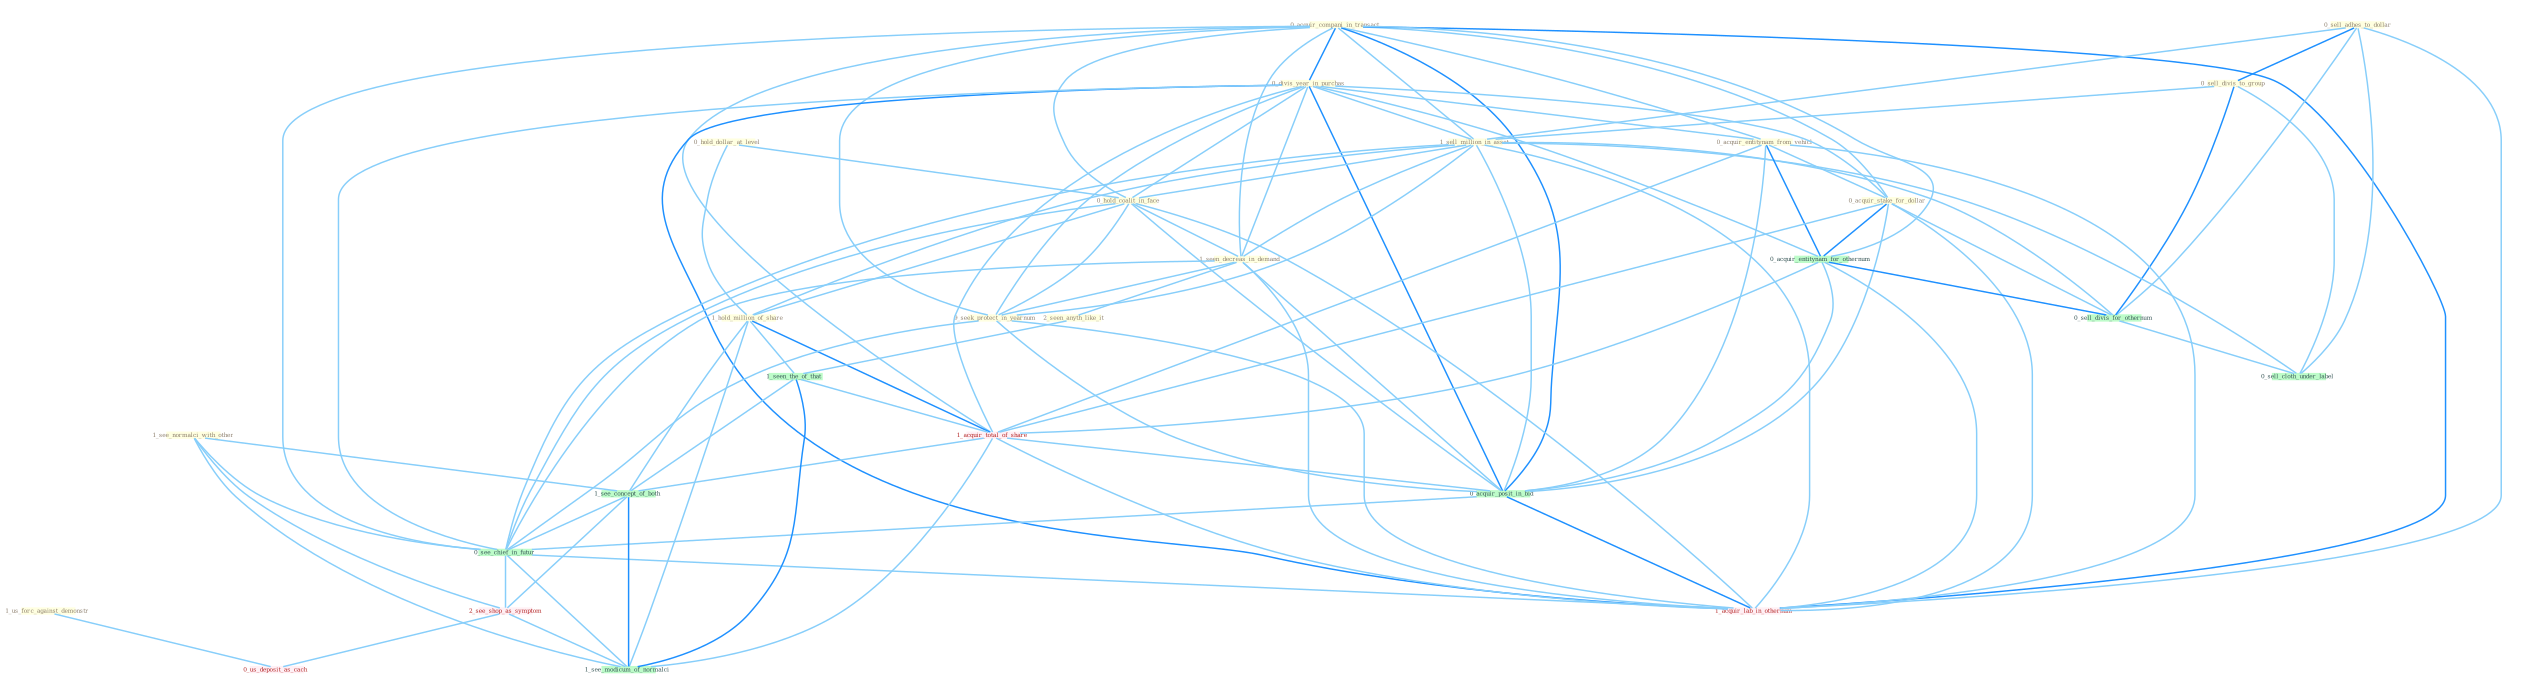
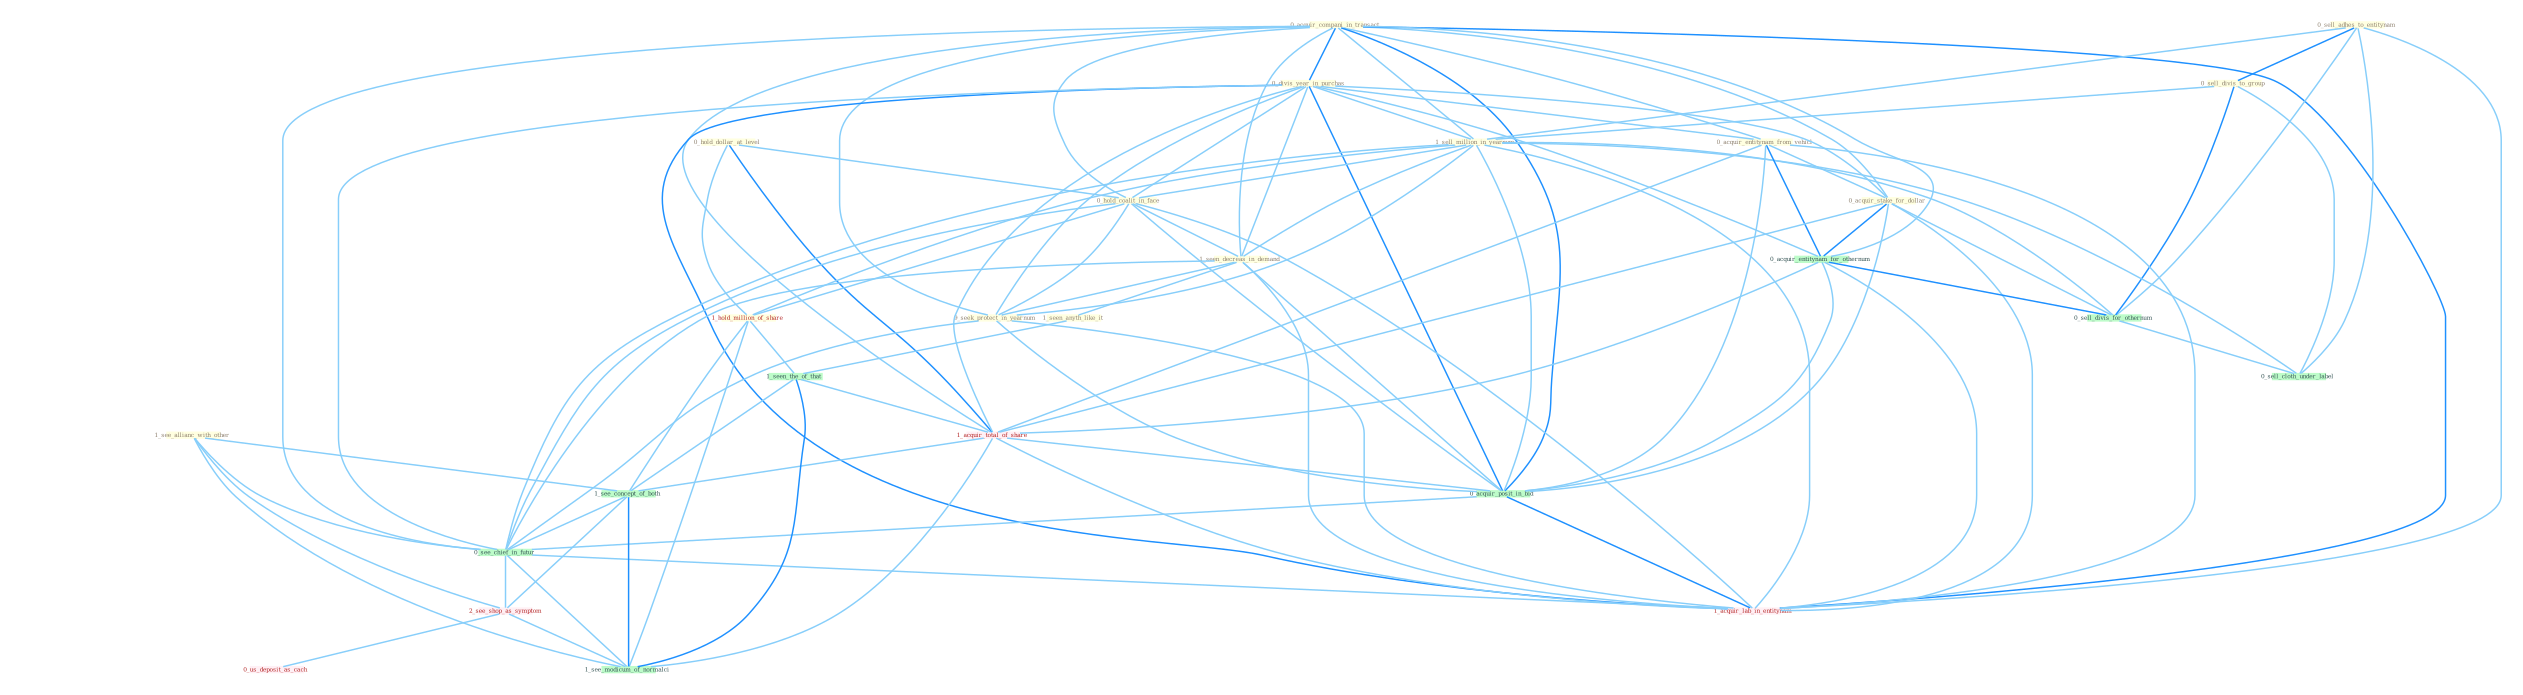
node "0_sell_adhes_to_dollar": label "0_sell_adhes_to_dollar" -> "0_sell_adhes_to_entitynam"
node "1_sell_million_in_asset": label "1_sell_million_in_asset" -> "1_sell_million_in_yearnum"
node "1_hold_million_of_share": fontcolor #8b7d6b -> #b22222
node "2_seen_anyth_like_it": label "2_seen_anyth_like_it" -> "1_seen_anyth_like_it"
edge "1_hold_million_of_share" -- "1_acquir_total_of_share": now "0_hold_dollar_at_level" -- "1_acquir_total_of_share"
node "1_see_normalci_with_other": label "1_see_normalci_with_other" -> "1_see_allianc_with_other"
node "1_us_forc_against_demonstr": removed
node "1_acquir_lab_in_othernum": label "1_acquir_lab_in_othernum" -> "1_acquir_lab_in_entitynam"
